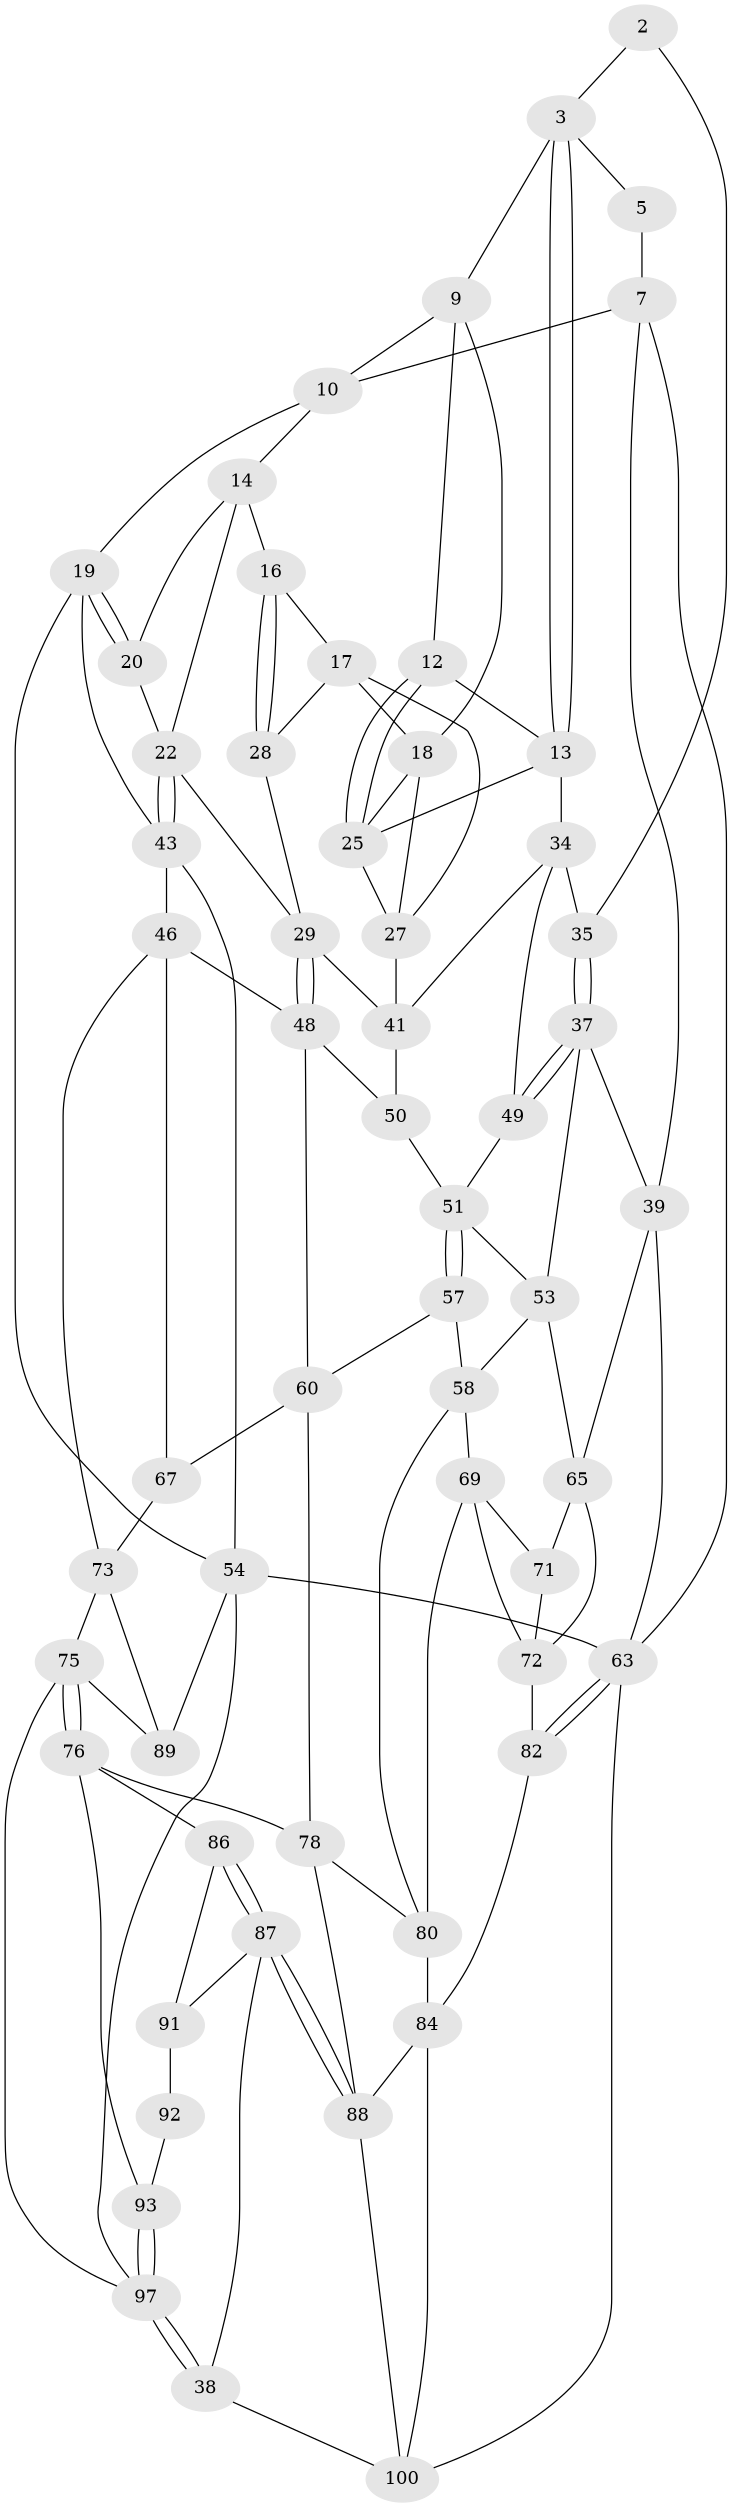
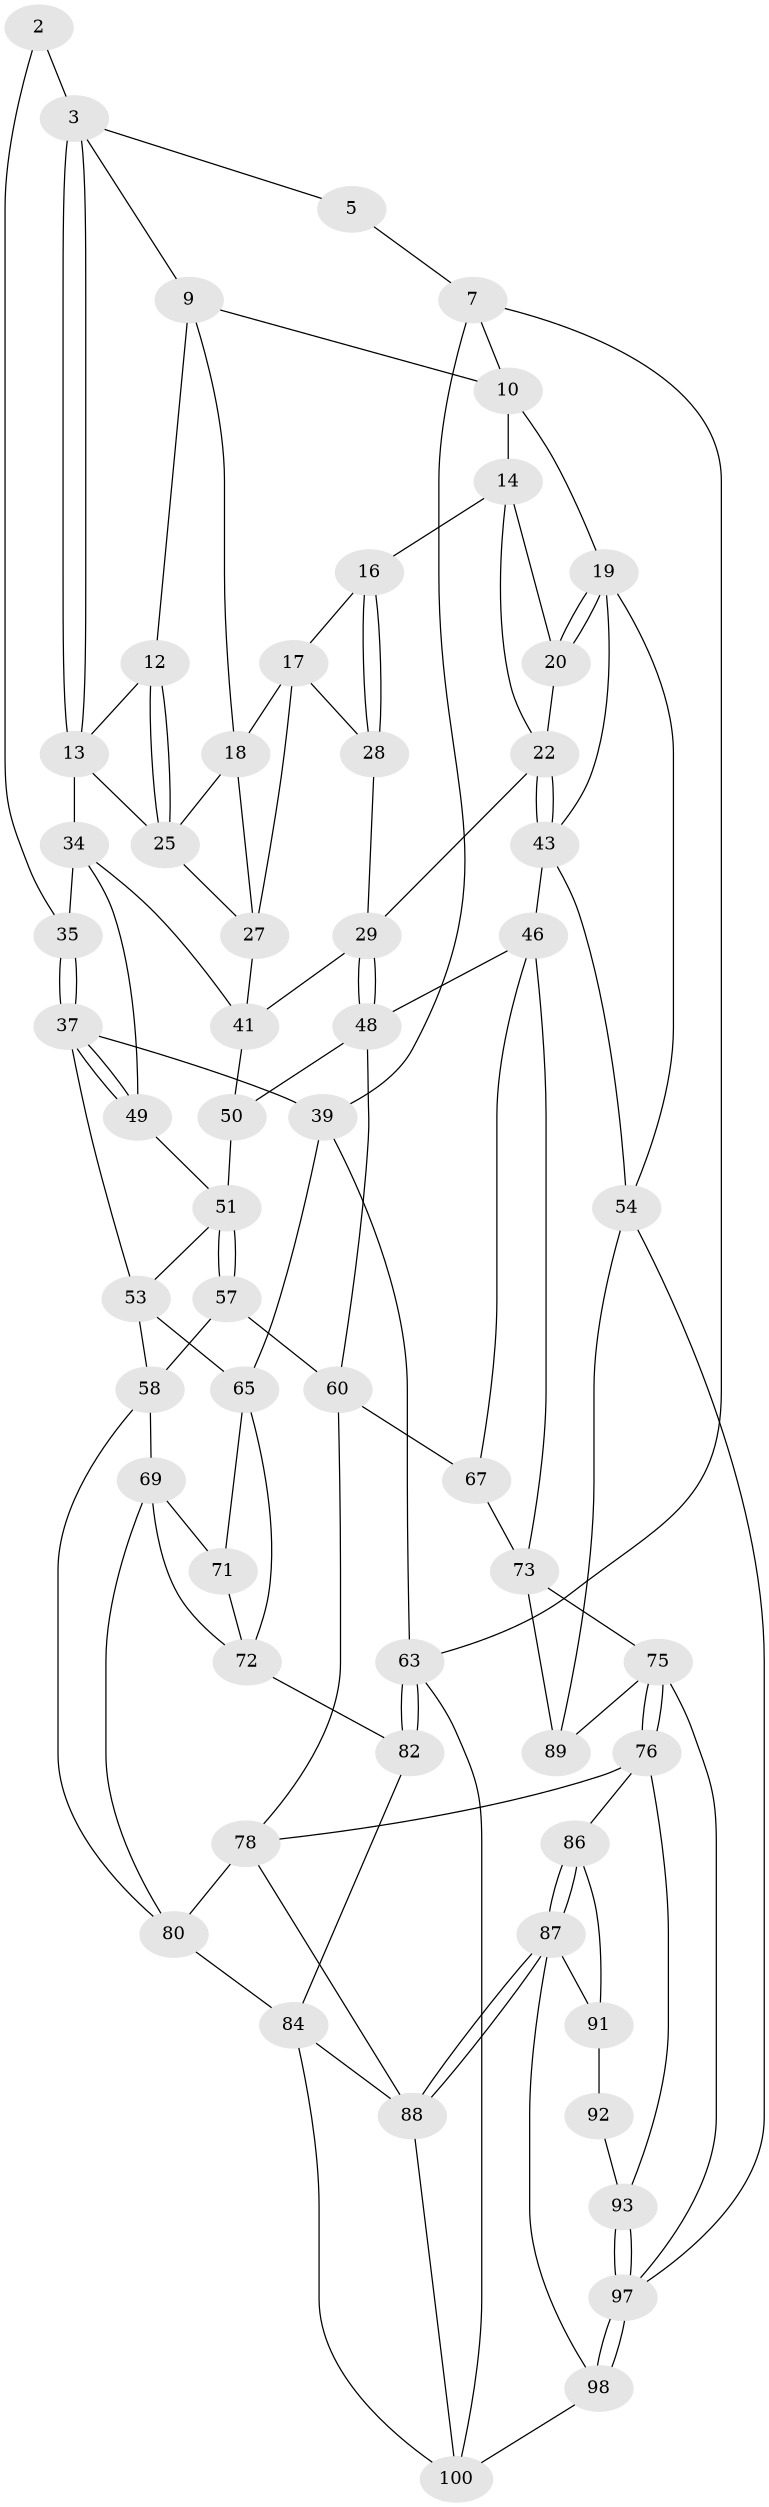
edge "54" -- "63": removed
node "38": label "38" -> "98"
